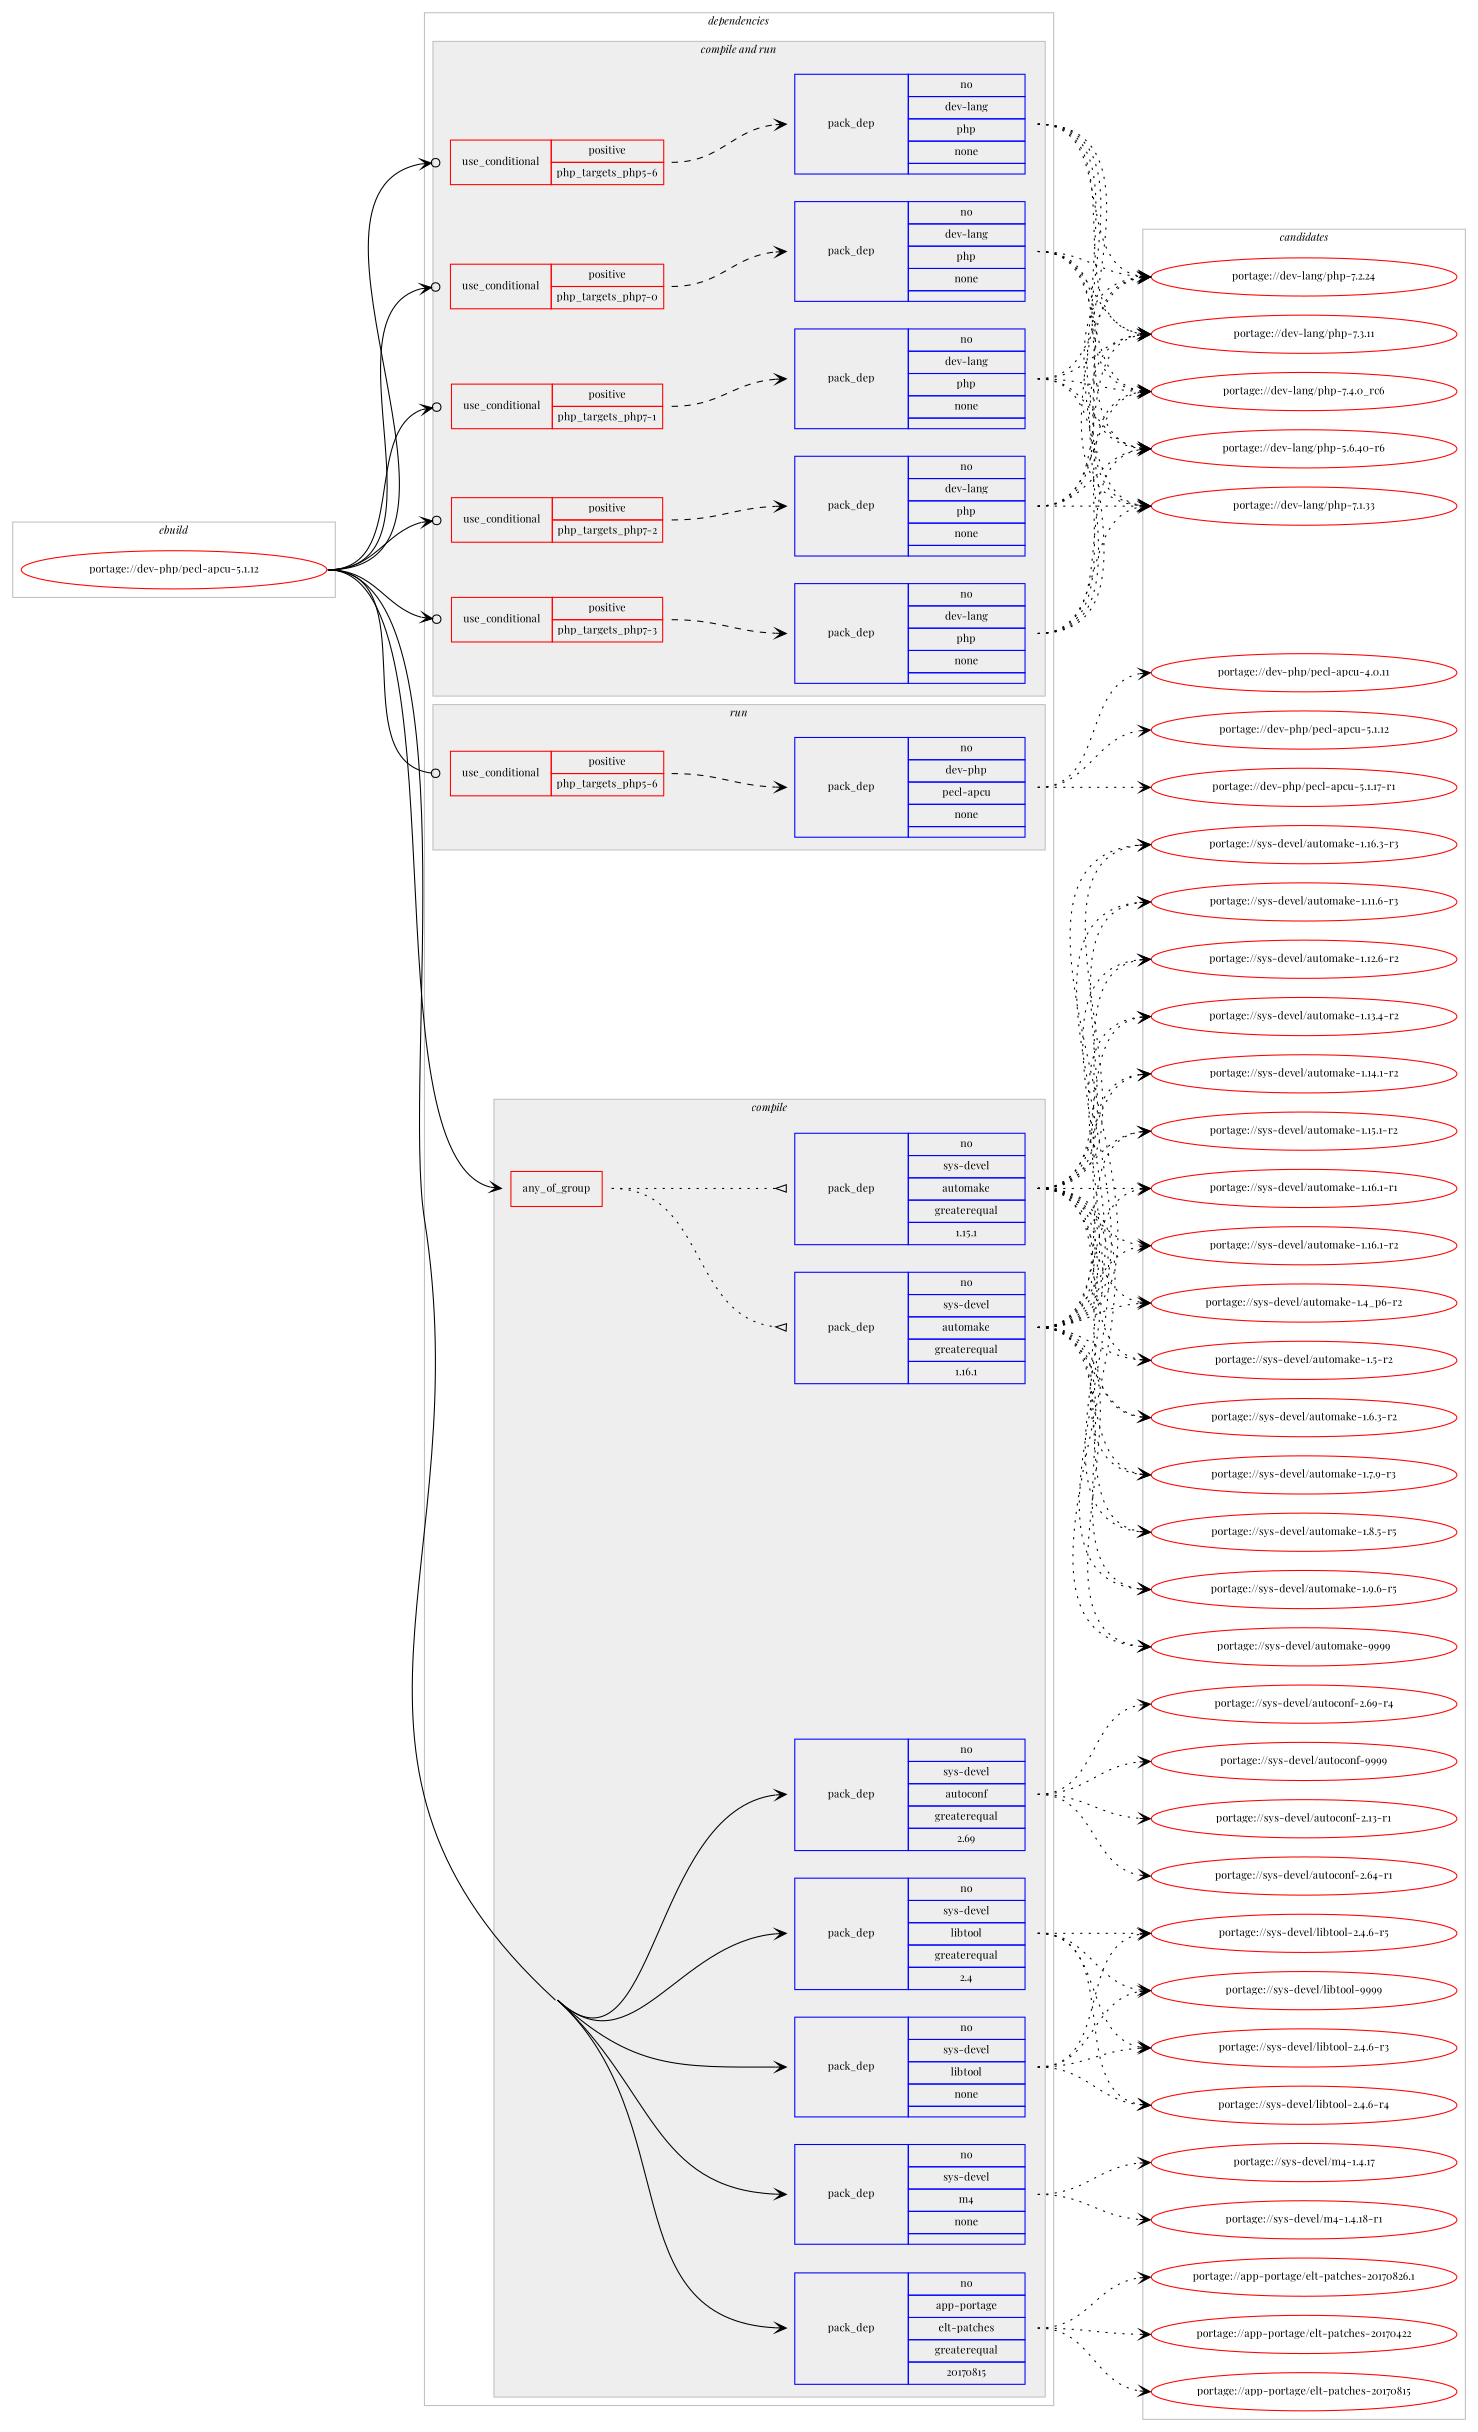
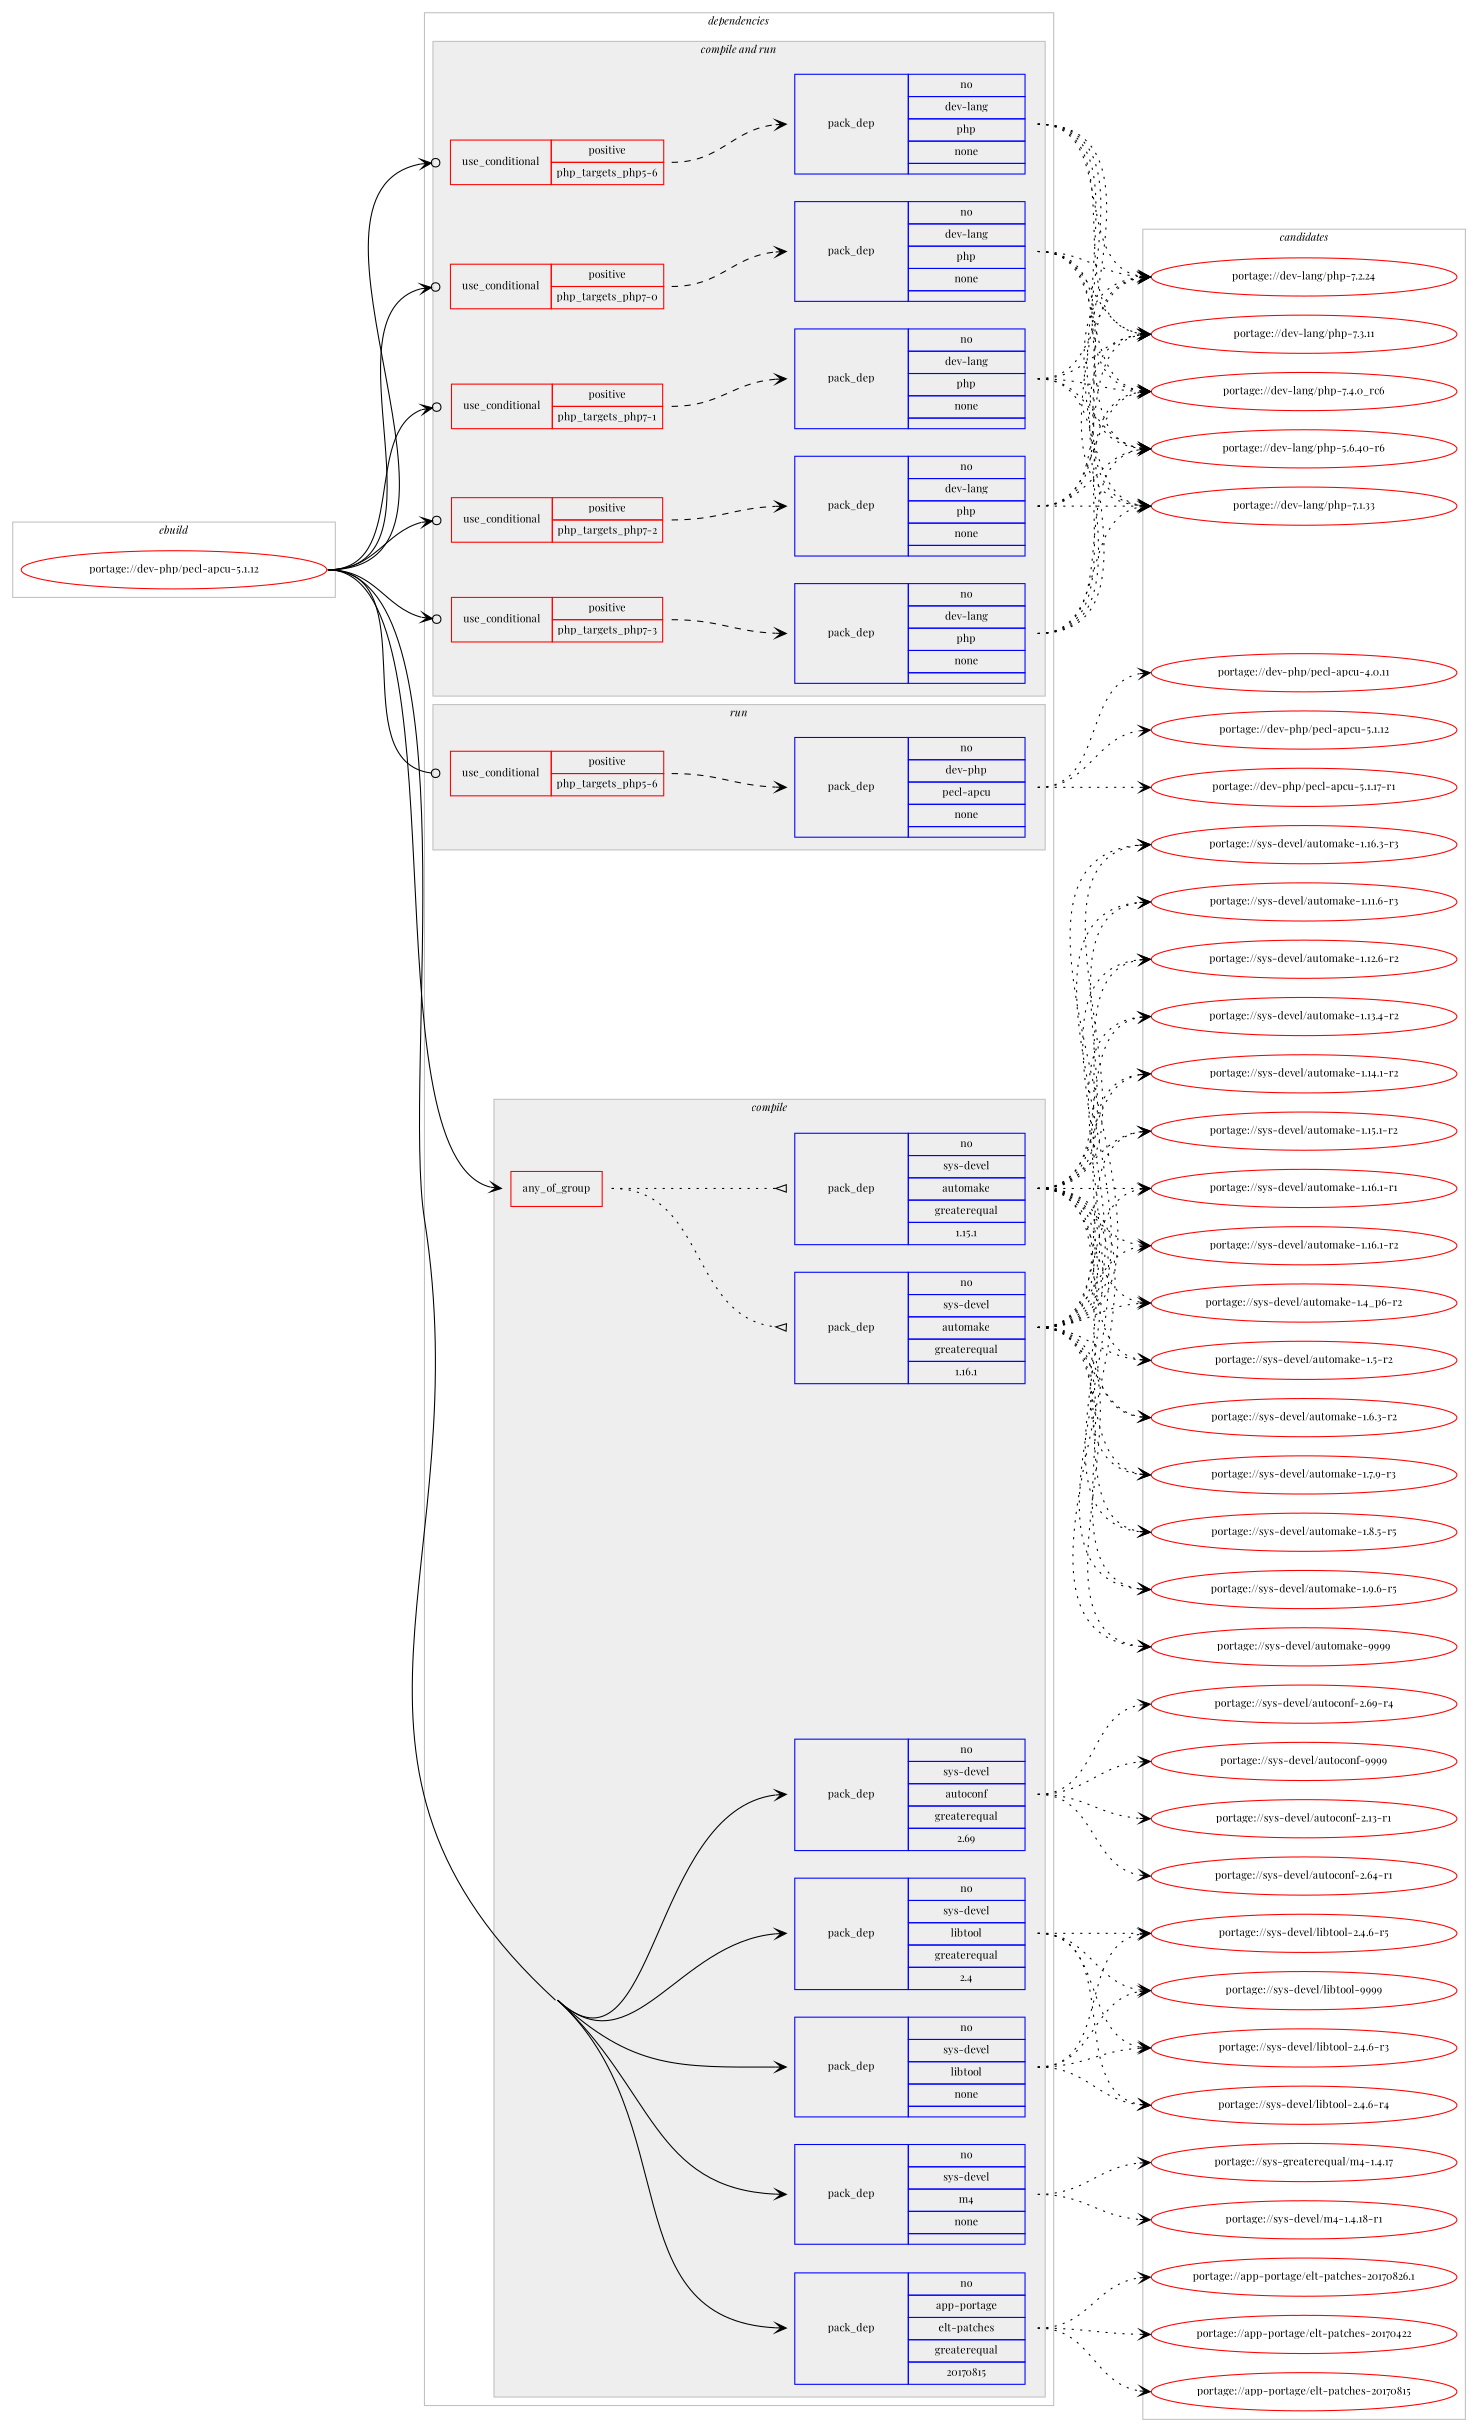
node "portage://sys-devel/m4-1.4.17": label "portage://sys-devel/m4-1.4.17" -> "portage://sys-greaterequal/m4-1.4.17"
